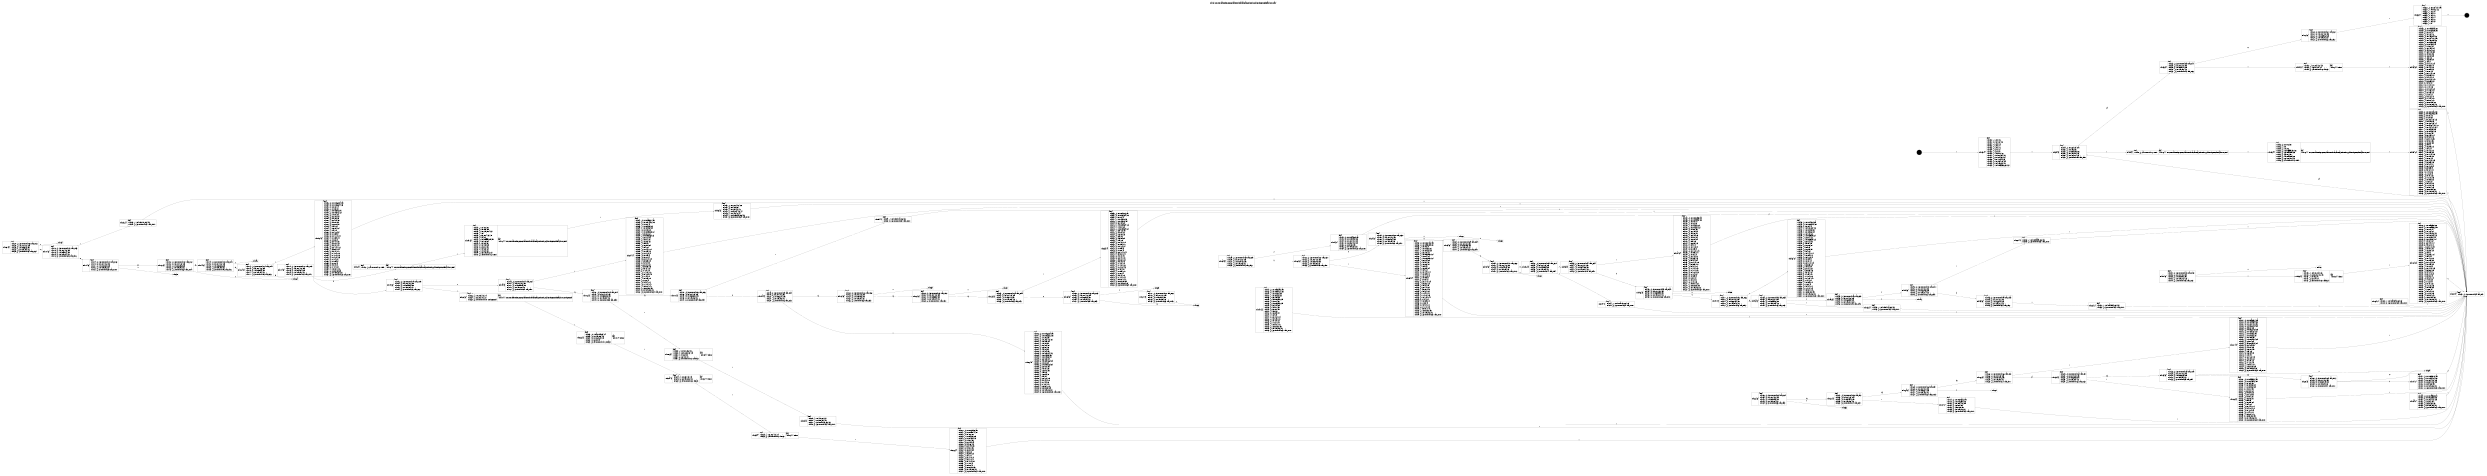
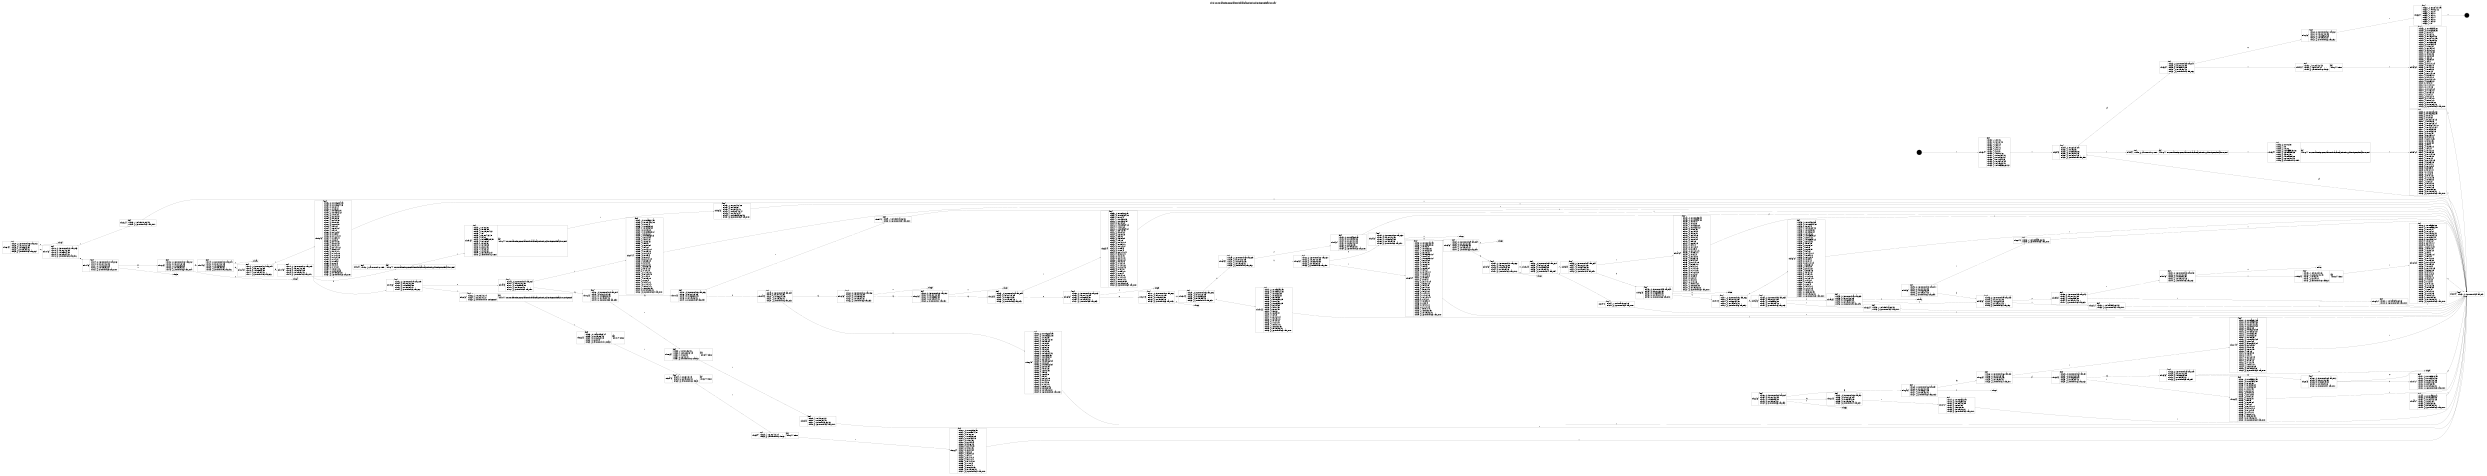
edge "0x4022c2" -> "0x40235e": now "0x4018f4 [25]" -> "0x40235e"
edge "0x401764 [25]" -> "0x40262a": now "0x401764 [25]" -> "0x40177d [25]"
edge "0x4019a3 [25]" -> "0x4019bc [25]": now "0x4019a3 [25]" -> "0x4019d5 [25]"
node "0x401890 [25]": added
node "0x4019ee [25]": added
edge "0x40185e [25]" -> "0x402683": now "0x40185e [25]" -> "0x401877 [25]"
edge "0x401651 [25]" -> "0x40166a [25]": now "0x401638 [25]" -> "0x40166a [25]"
